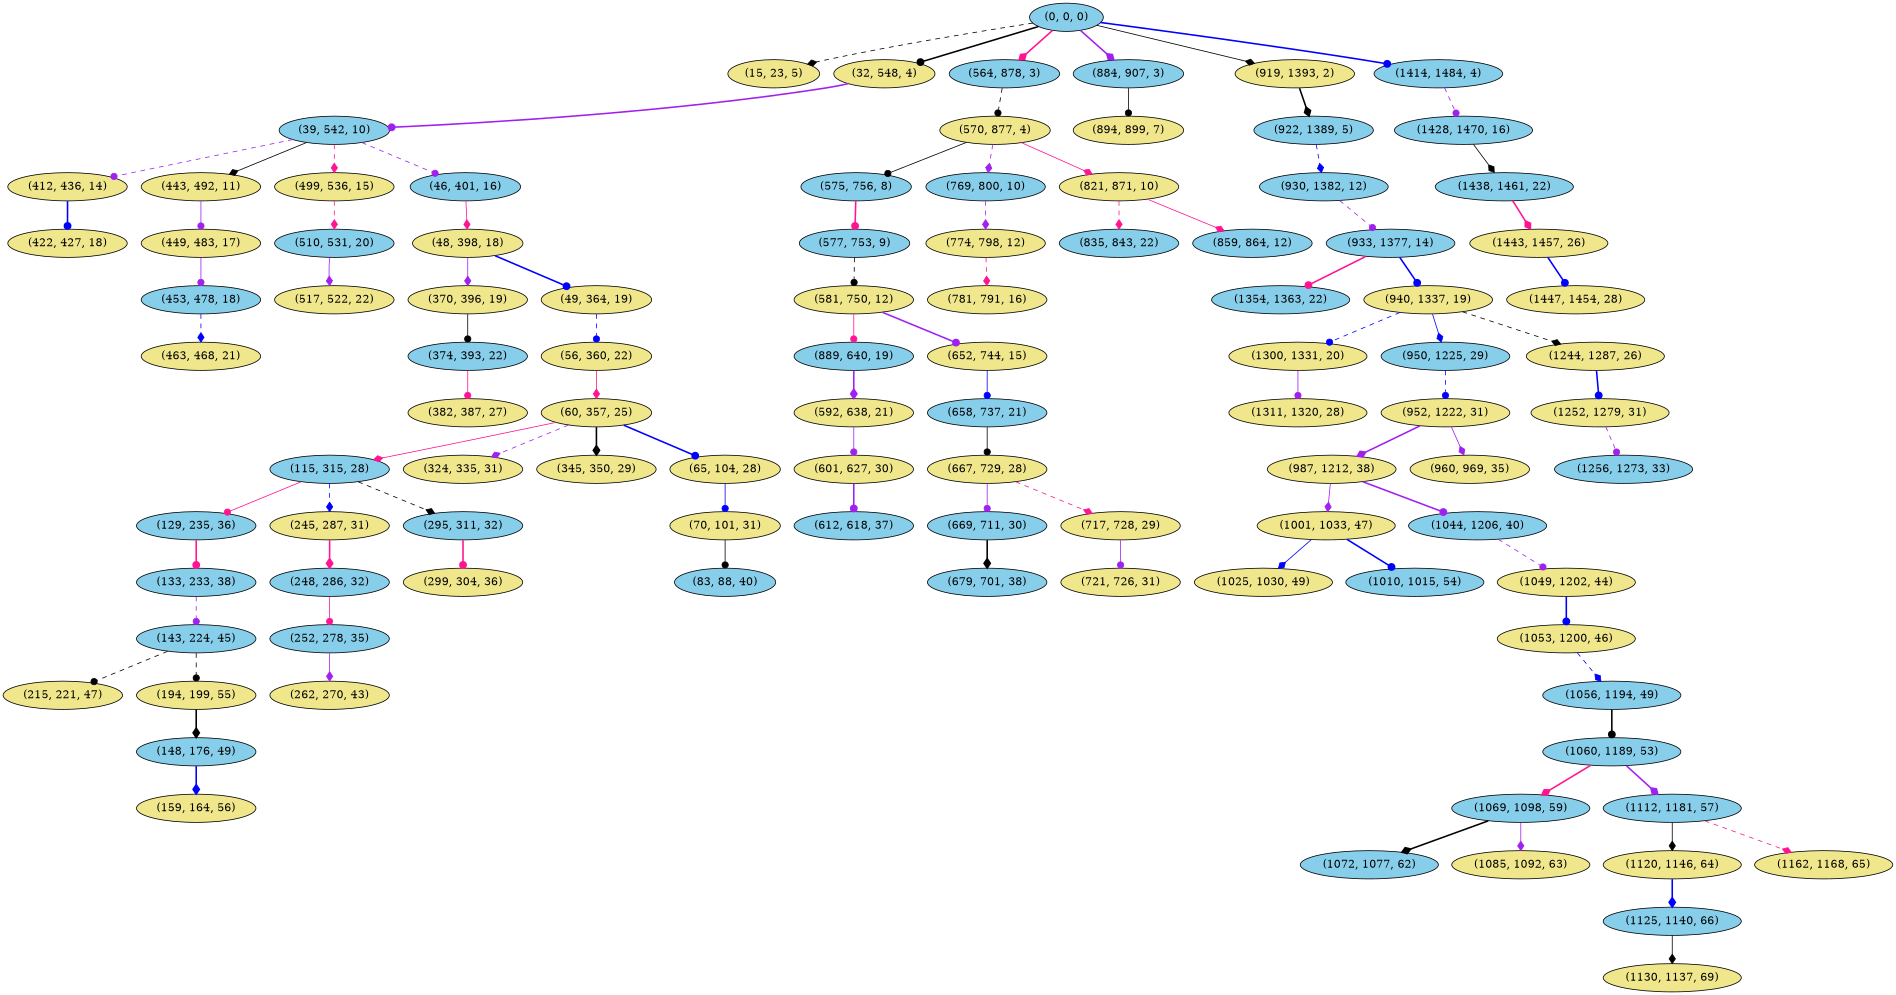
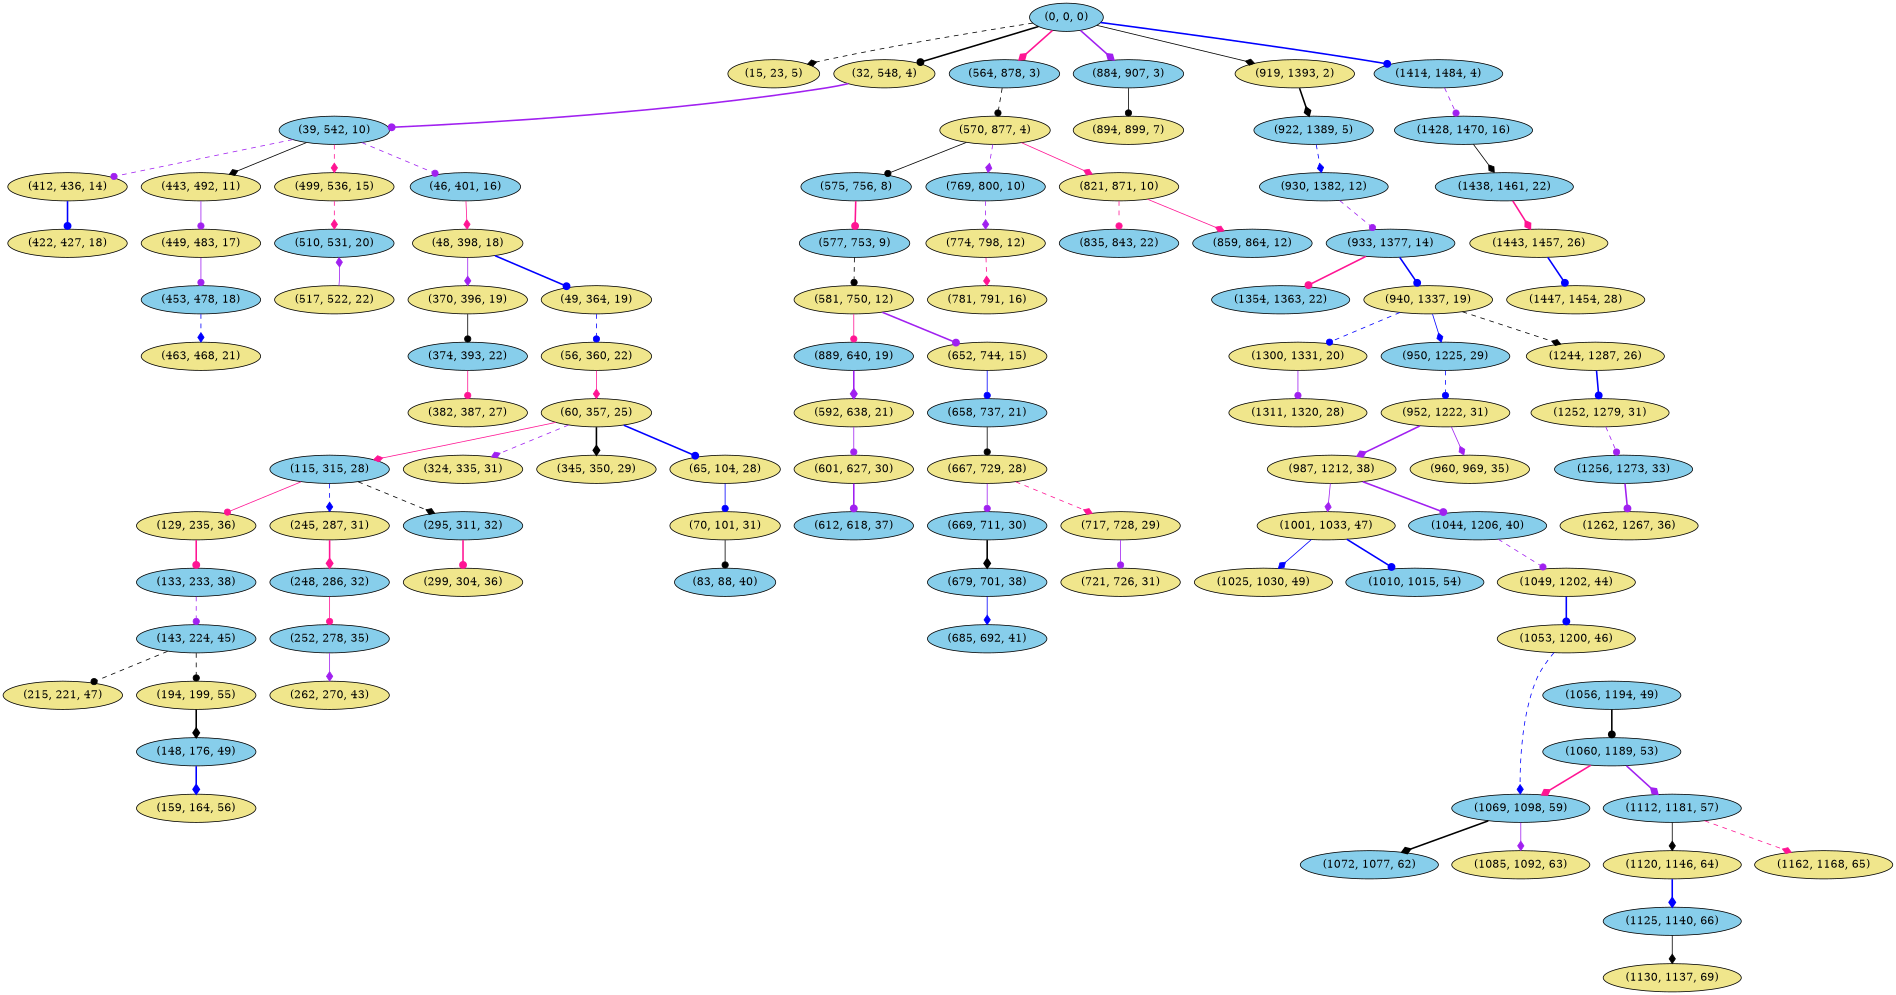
edge "(821, 871, 10)" -> "(835, 843, 22)": arrowhead diamond -> dot
edge "(510, 531, 20)" -> "(517, 522, 22)": reversed
node "(129, 235, 36)": fillcolor skyblue -> khaki
node "(1262, 1267, 36)": added
node "(685, 692, 41)": added
edge "(1053, 1200, 46)" -> "(1056, 1194, 49)": now "(1053, 1200, 46)" -> "(1069, 1098, 59)"
